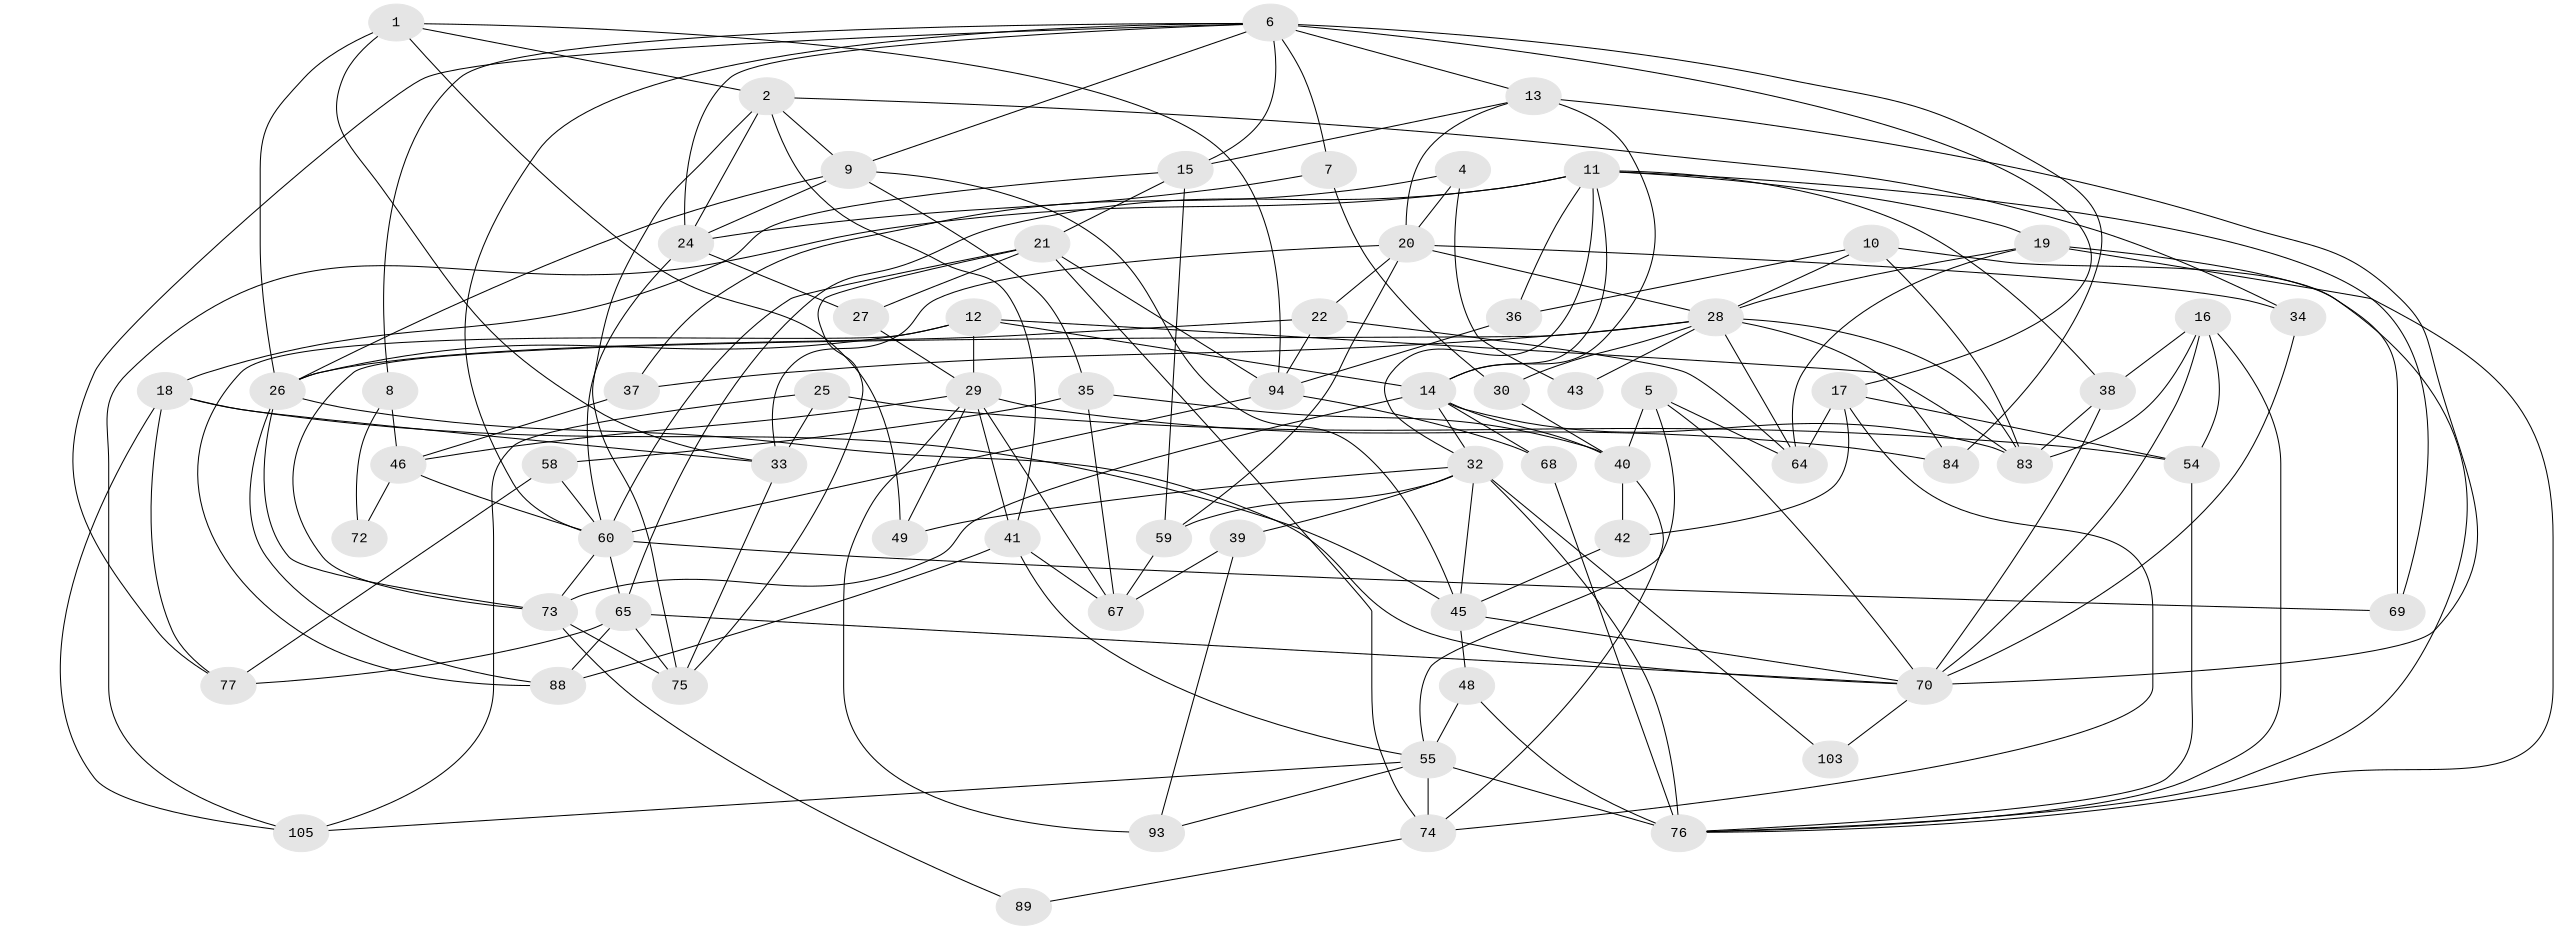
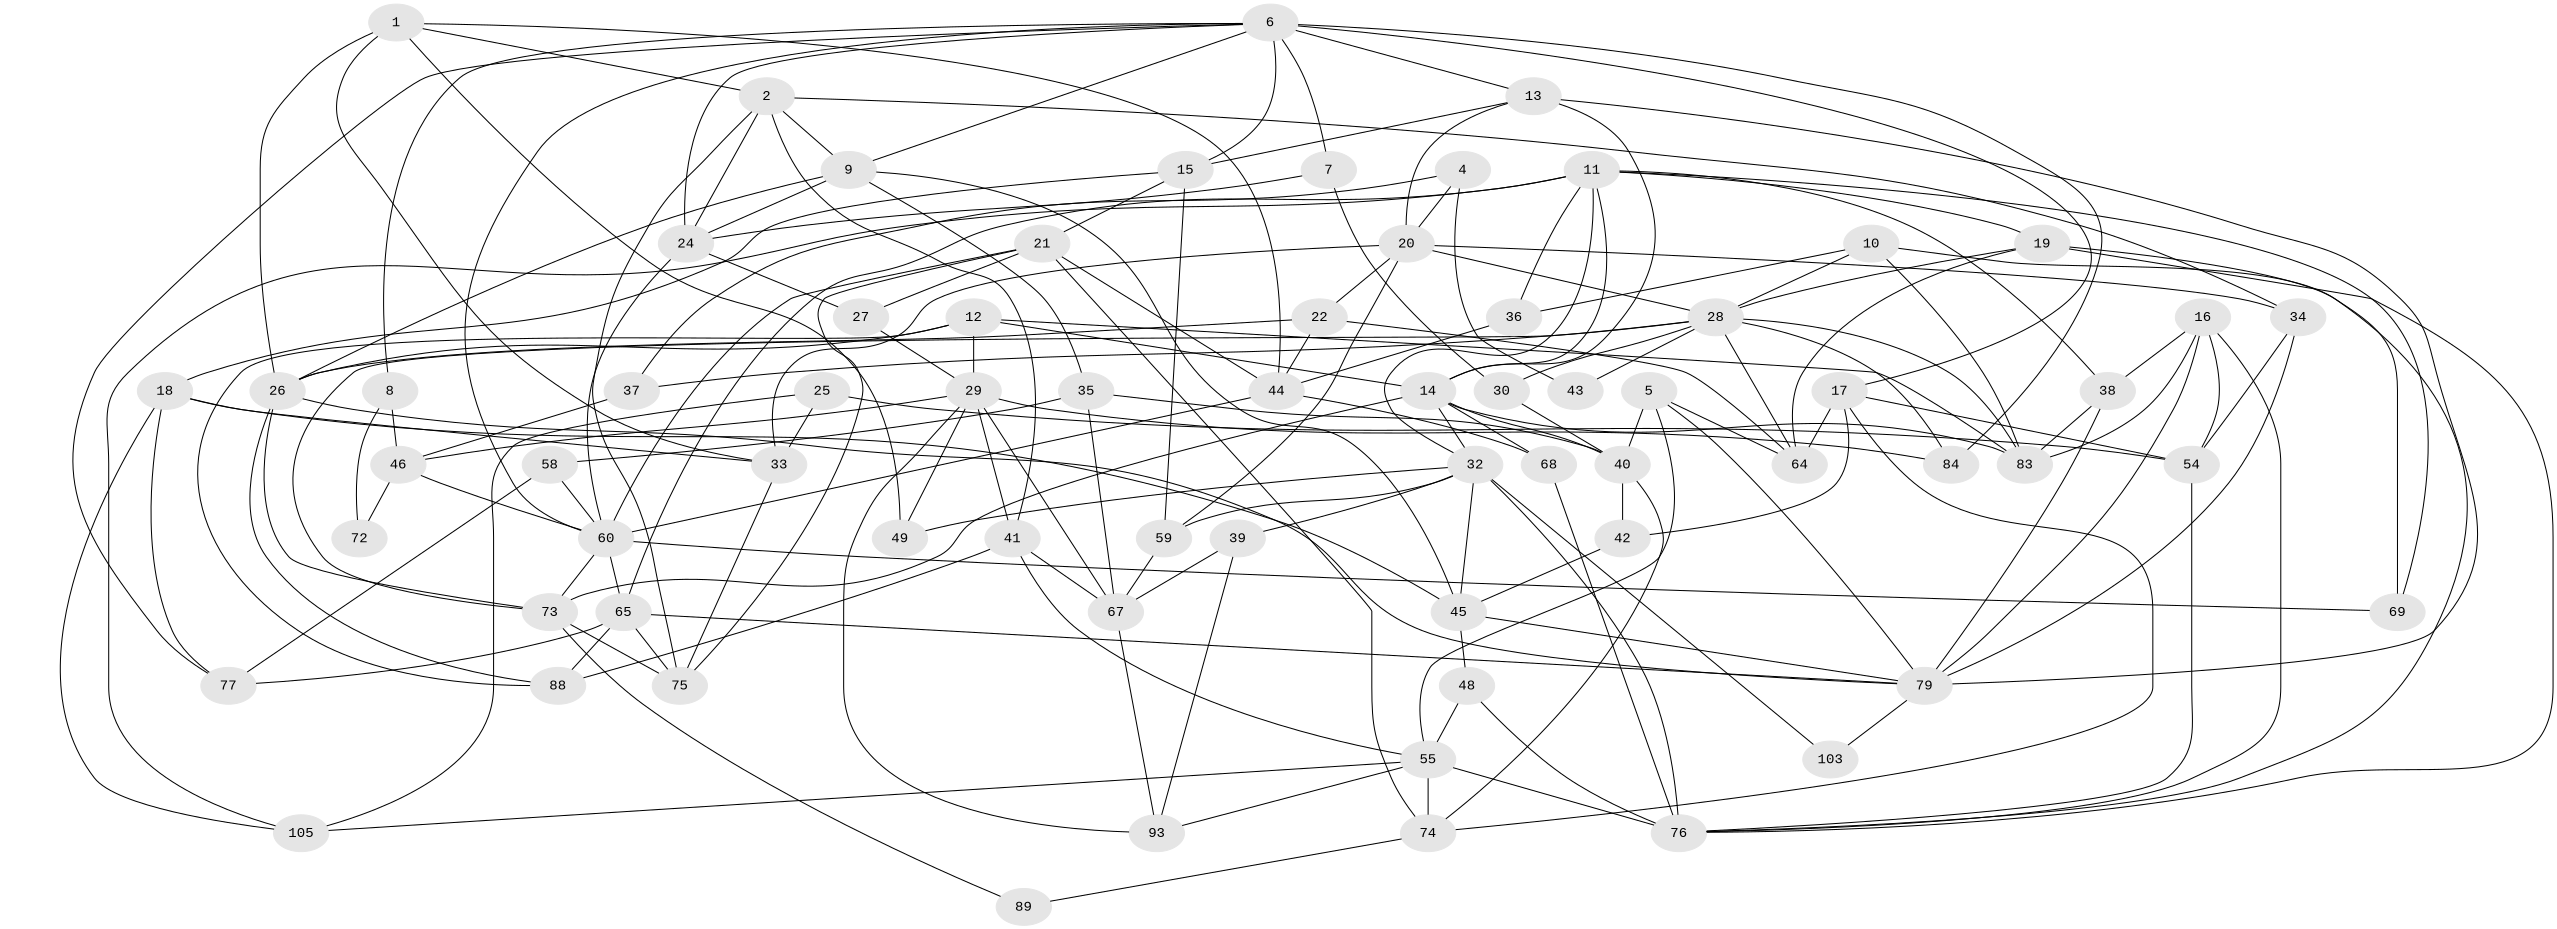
node "94": label "94" -> "44"
edge "34" -- "54": added
node "70": label "70" -> "79"
edge "67" -- "93": added
